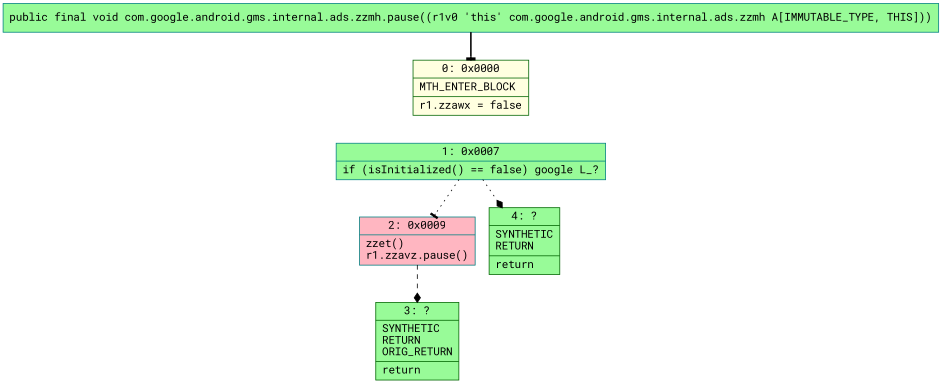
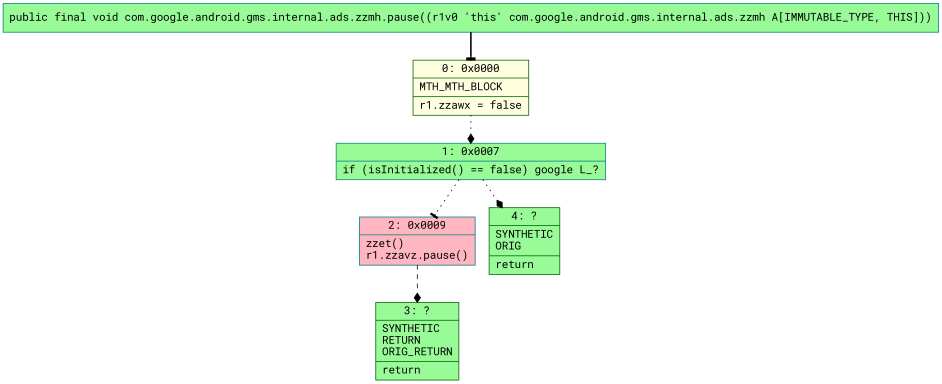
node "0: 0x0000": text "MTH_ENTER_BLOCK" -> "MTH_MTH_BLOCK"
edge "0: 0x0000" -> "1: 0x0007": added
node "4: ?": text "RETURN" -> "ORIG"
